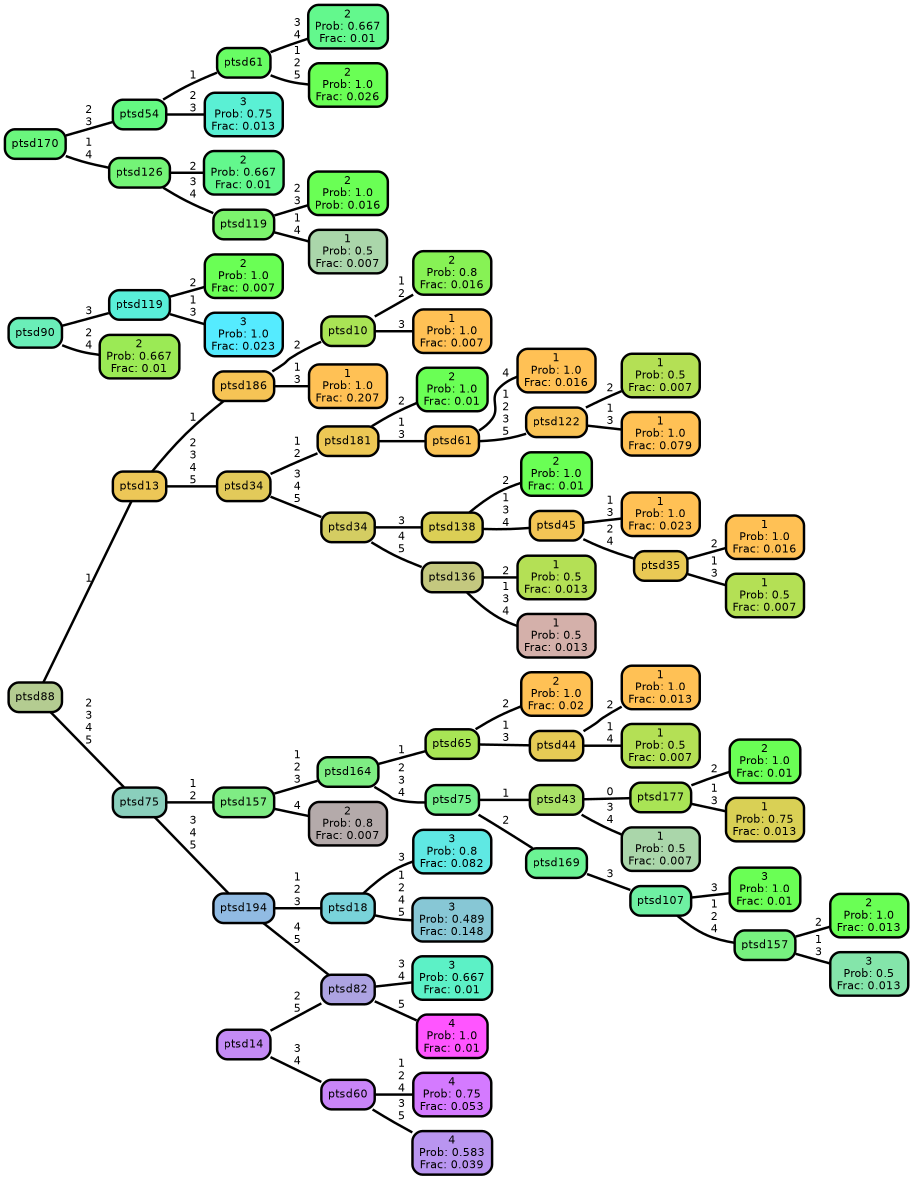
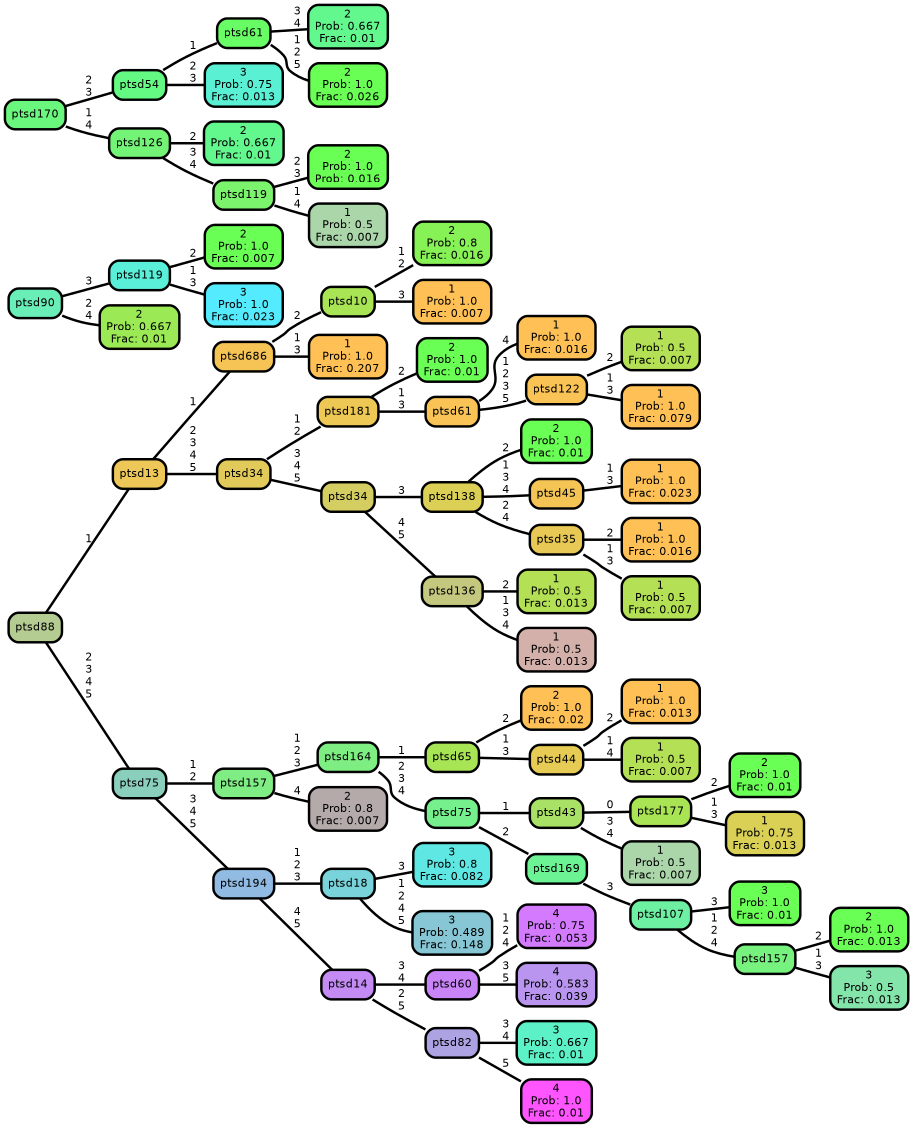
node "ptsd186": label "ptsd186" -> "ptsd686"
edge "ptsd45" -- "ptsd35": now "ptsd138" -- "ptsd35"
edge "ptsd194" -- "ptsd82": now "ptsd194" -- "ptsd14"
